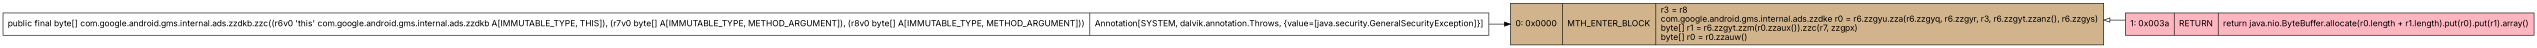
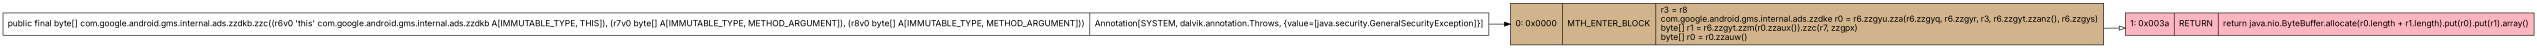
edge "1: 0x003a" -> "0: 0x0000": reversed
